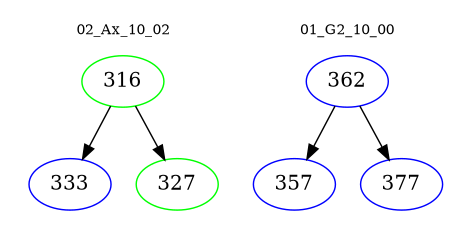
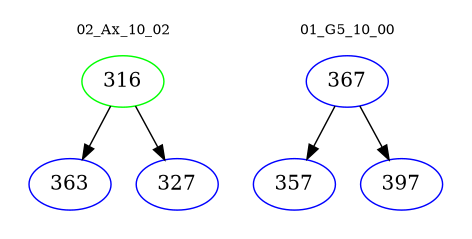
cluster "01_G2_10_00": label "01_G2_10_00" -> "01_G5_10_00"
node "362": label "362" -> "367"
node "333": label "333" -> "363"
node "327": color green -> blue
node "377": label "377" -> "397"
